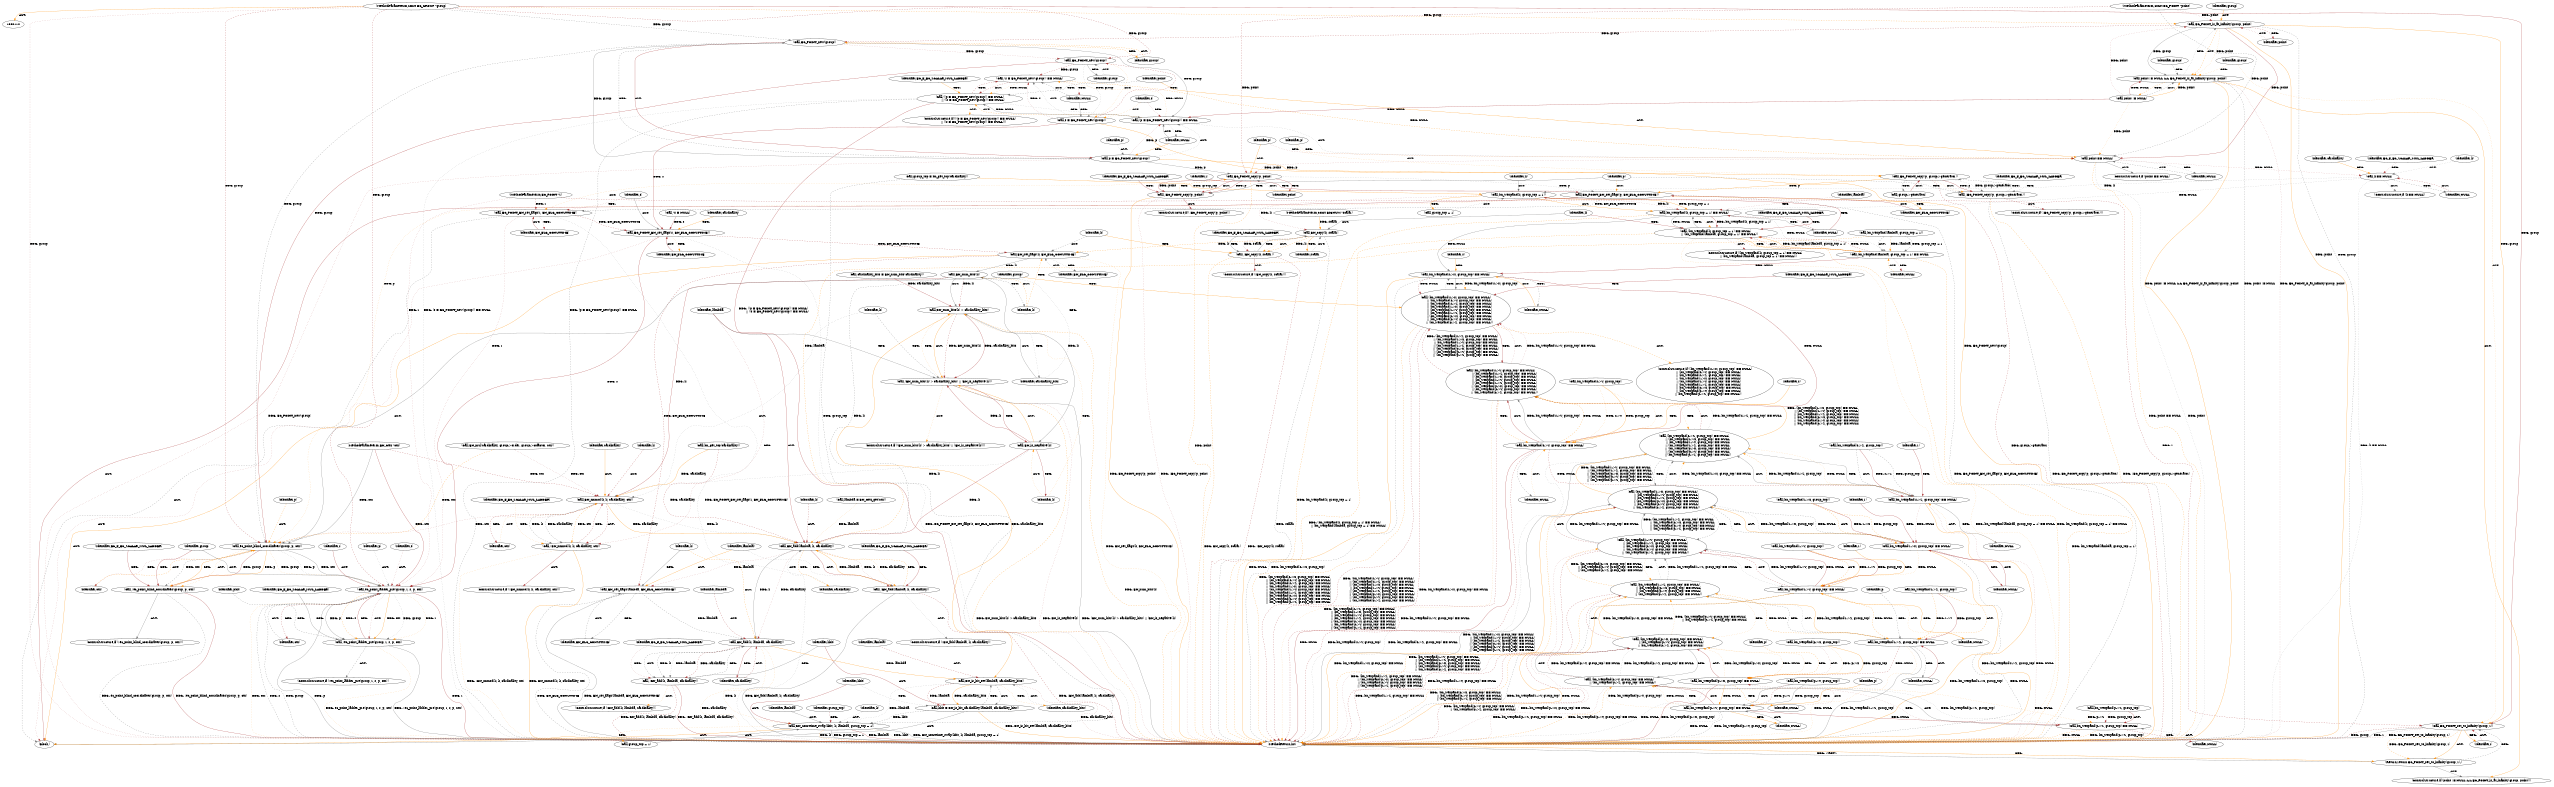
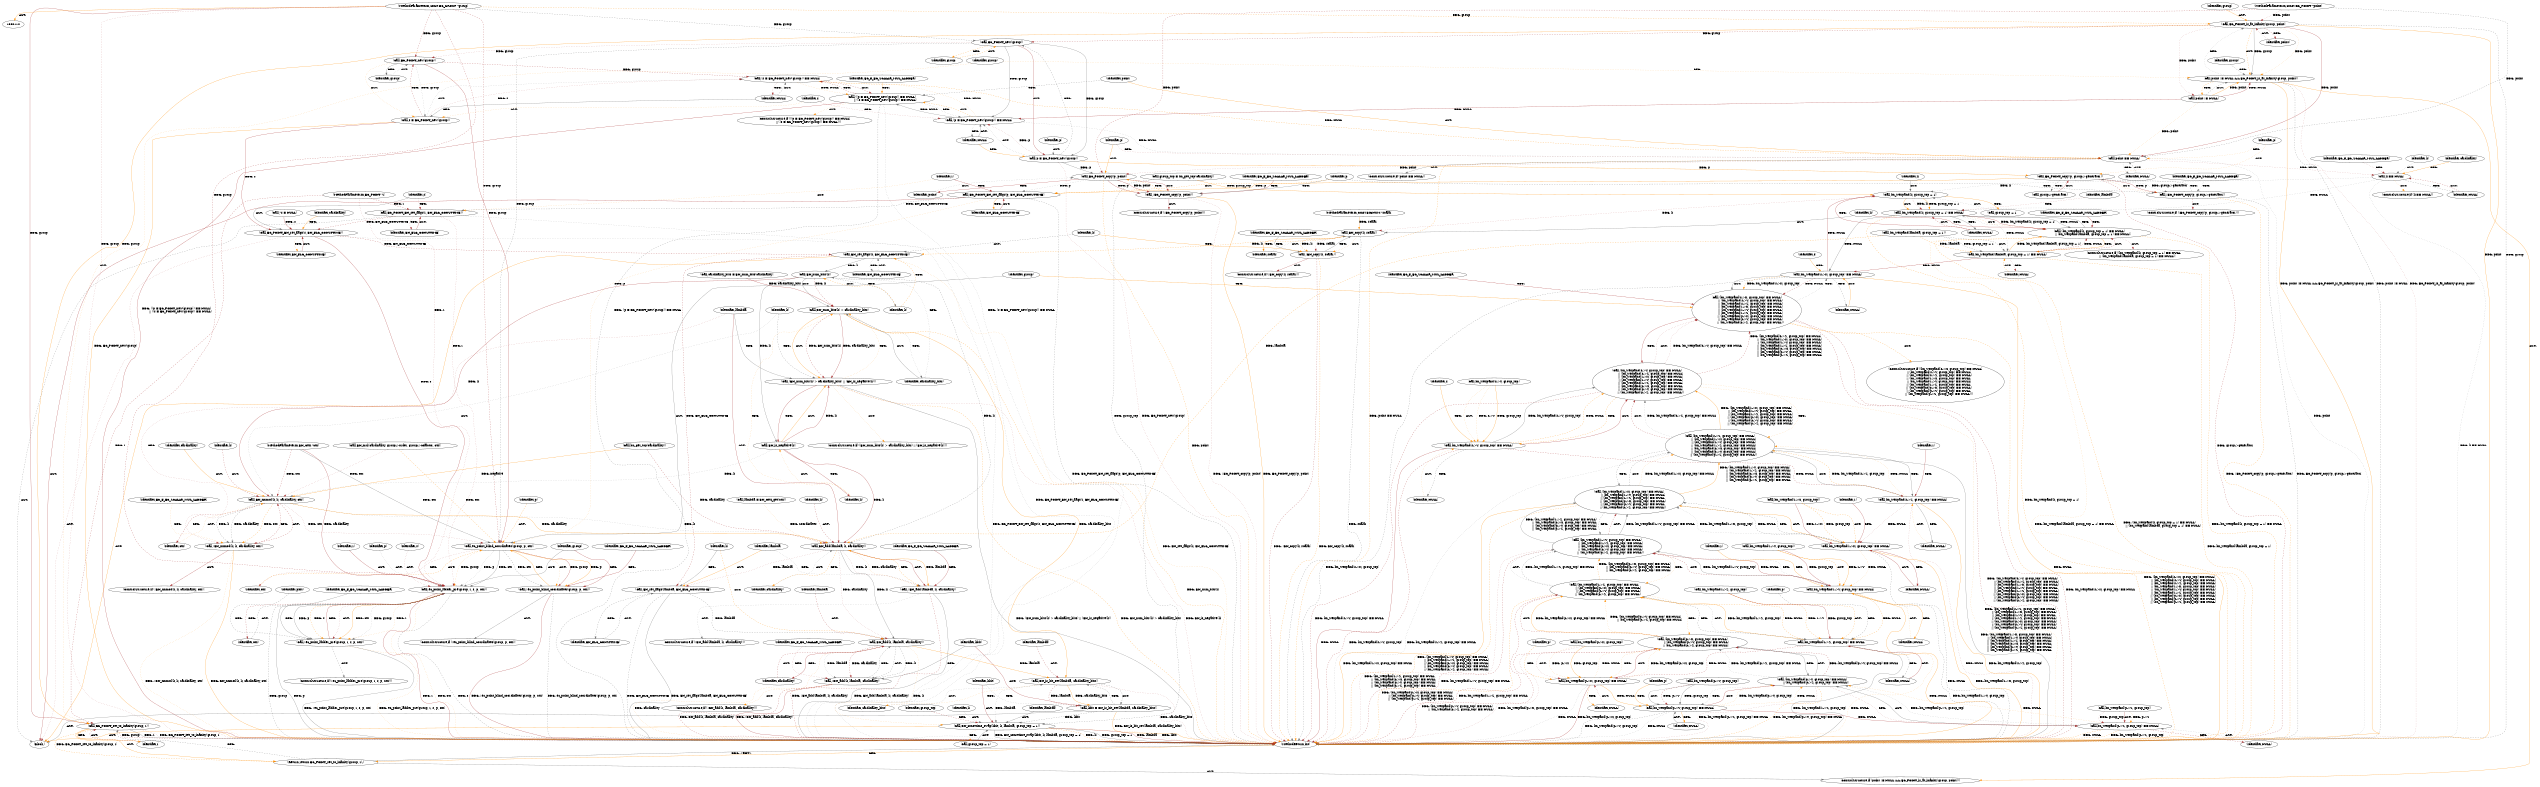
edge "(Call,point != NULL)" -> "(Call,EC_POINT_is_at_infinity(group, point))": reversed
edge "(Call,(p = EC_POINT_new(group)) == NULL)" -> "(Call,point == NULL)": label "AST: " -> "DDG: NULL"
edge "(Call,k == NULL)" -> "(ControlStructure,if (k == NULL))": color gray40 -> darkorange
edge "(Call,bn_wexpand(s->X, group_top) == NULL)" -> "(Call,bn_wexpand(s->Y, group_top) == NULL)": now "(Call,bn_wexpand(s->X, group_top) == NULL)" -> "(Call,bn_wexpand(k, group_top + 1))"
node "(Call,bn_wexpand(s->Z, group_top))": removed
edge "(Call,bn_get_top(cardinality))" -> "(Call,BN_nnmod(k, k, cardinality, ctx))": label "DDG: cardinality" -> "DDG: negative"
edge "(MethodParameterIn,BN_CTX *ctx)" -> "(Call,ec_point_ladder_pre(group, r, s, p, ctx))": label "DDG: ctx" -> "DDG: cardinality"
edge "(Call,lambda = BN_CTX_get(ctx))" -> "(Call,BN_add(lambda, k, cardinality))": label "DDG: lambda" -> "DDG: coordinates"
node "(Call,kbit = BN_is_bit_cardinality(lambda, cardinality_bits))": label "(Call,kbit = BN_is_bit_cardinality(lambda, cardinality_bits))" -> "(Call,kbit = BN_is_bit_set(lambda, cardinality_bits))"
